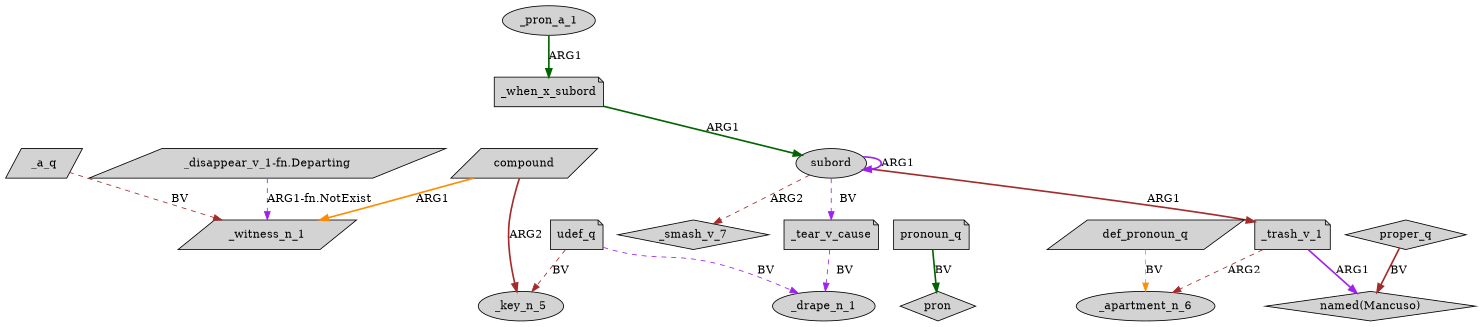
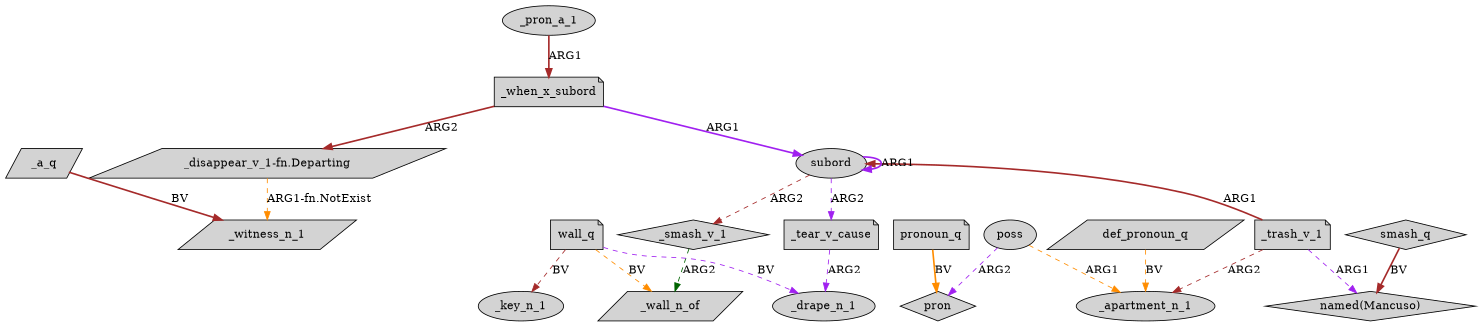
edge "_pron_a_1" -> "_when_x_subord": color darkgreen -> brown
edge "_when_x_subord" -> "_disappear_v_1-fn.Departing": added, label "ARG2"
edge "_when_x_subord" -> "subord": color darkgreen -> purple
node "compound": removed
edge "subord" -> "_trash_v_1": reversed
edge "_a_q" -> "_witness_n_1": style dashed -> bold
edge "_disappear_v_1-fn.Departing" -> "_witness_n_1": color purple -> darkorange
edge "subord" -> "_tear_v_cause": label "BV" -> "ARG2"
node "udef_q": label "udef_q" -> "wall_q"
node "_smash_v_7": label "_smash_v_7" -> "_smash_v_1"
node "poss": added
node "proper_q": label "proper_q" -> "smash_q"
edge "pronoun_q" -> "pron": color darkgreen -> darkorange
edge "_trash_v_1" -> "named(Mancuso)": style bold -> dashed
edge "_tear_v_cause" -> "_drape_n_1": label "BV" -> "ARG2"
node "_key_n_5": label "_key_n_5" -> "_key_n_1"
node "_wall_n_of": added
node "_apartment_n_6": label "_apartment_n_6" -> "_apartment_n_1"
